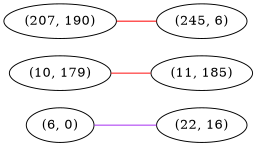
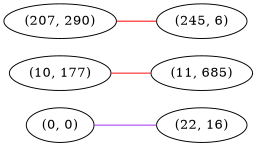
node "(207, 190)": label "(207, 190)" -> "(207, 290)"
node "(10, 179)": label "(10, 179)" -> "(10, 177)"
node "(11, 185)": label "(11, 185)" -> "(11, 685)"
node "(6, 0)": label "(6, 0)" -> "(0, 0)"
